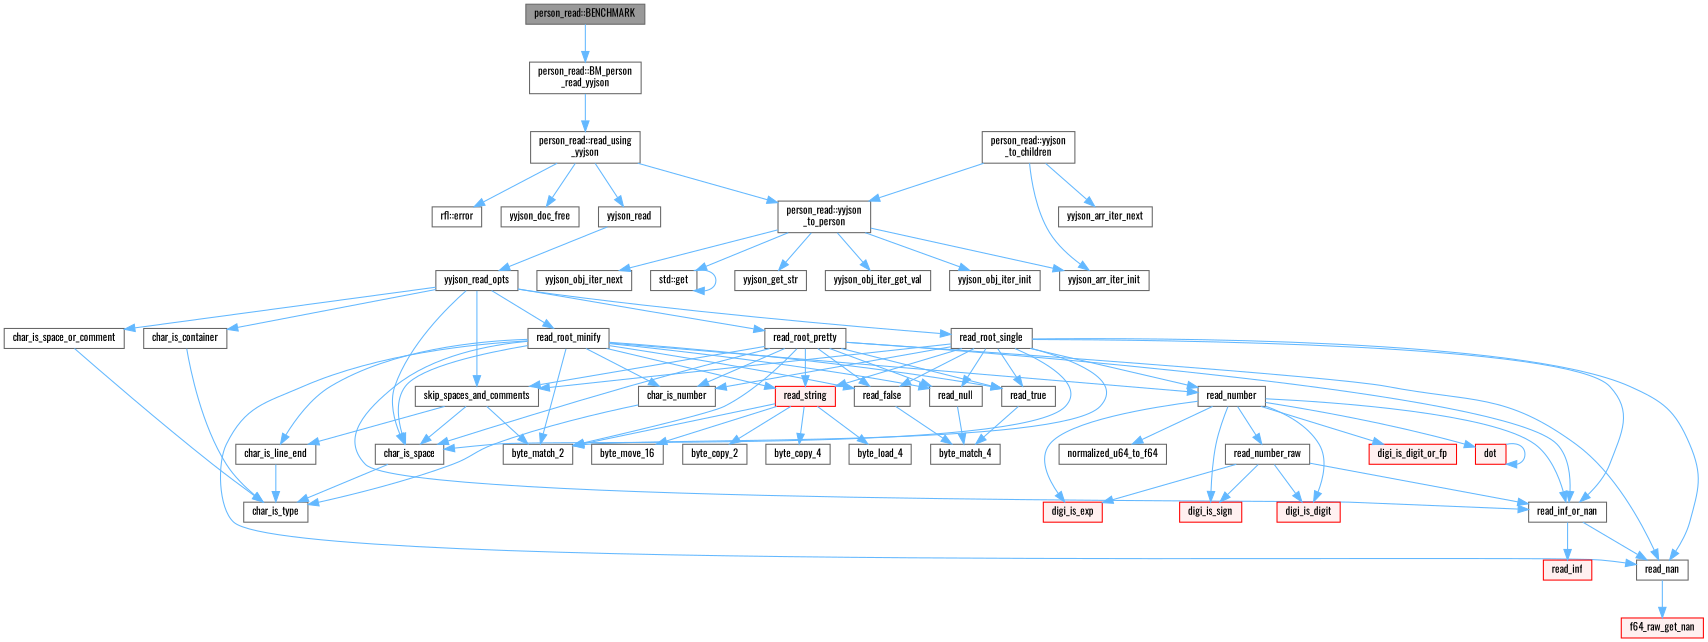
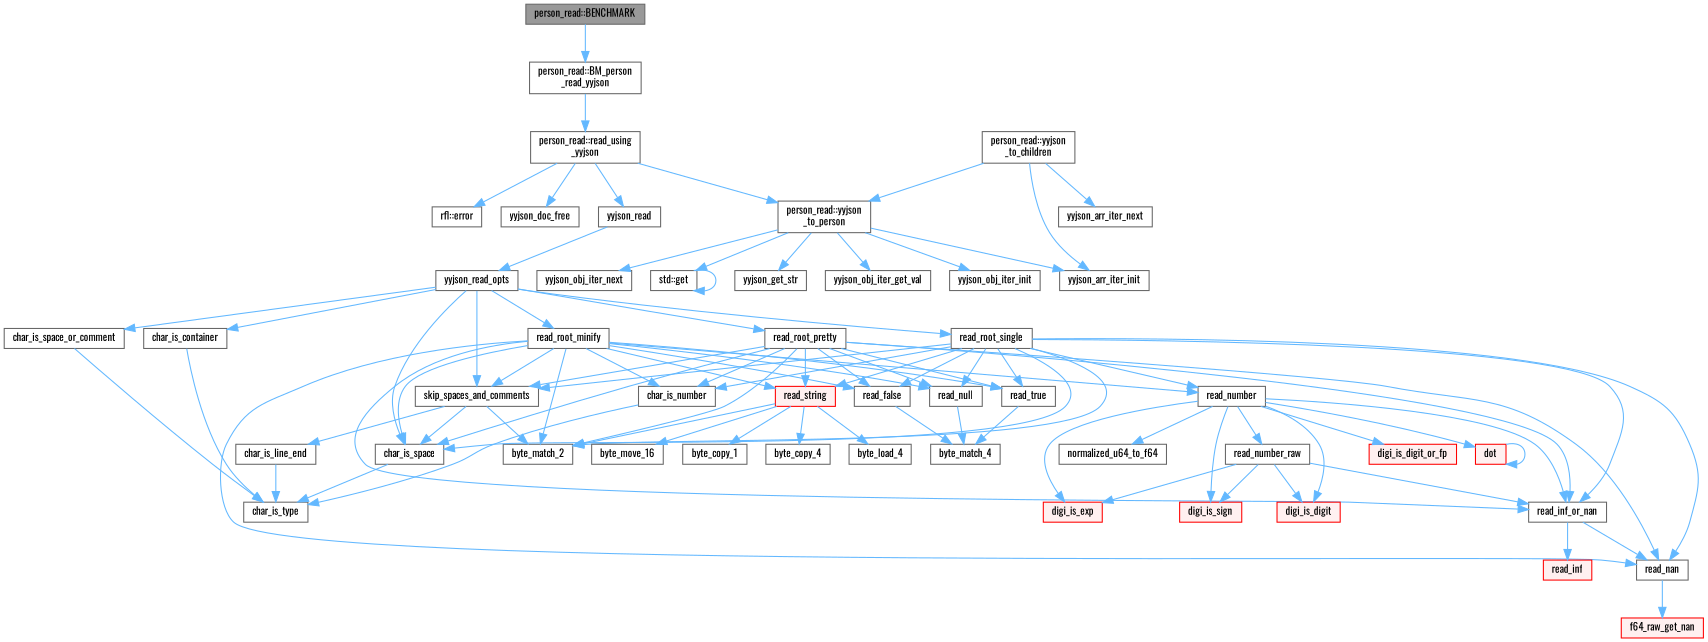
edge "read_root_minify" -> "char_is_line_end": now "read_root_minify" -> "skip_spaces_and_comments"
node "byte_copy_2": label "byte_copy_2" -> "byte_copy_1"
